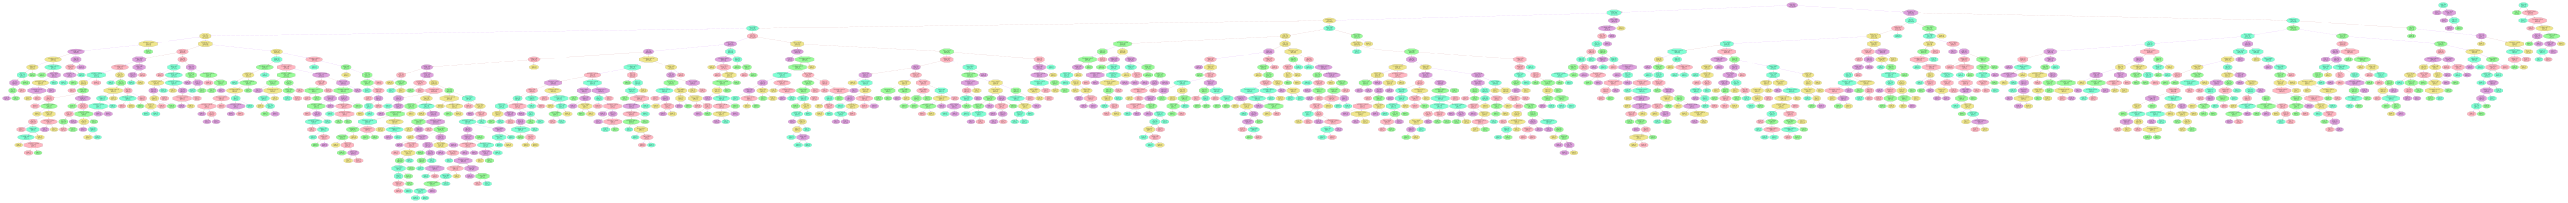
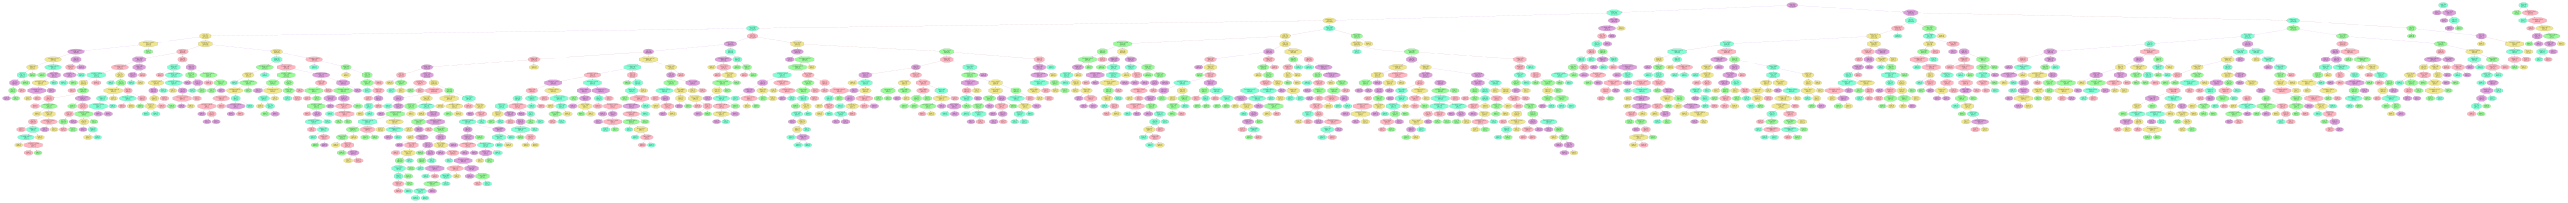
node "Age <= 54.5 entropy = 0.943 samples = 25 value = [16, 9]": removed
